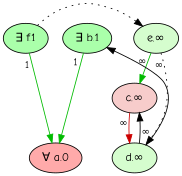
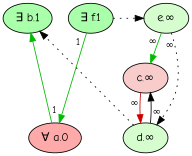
edge "d.∞" -> "∃ b.1": style solid -> dotted
edge "∃ b.1" -> "∀ a.0": reversed
